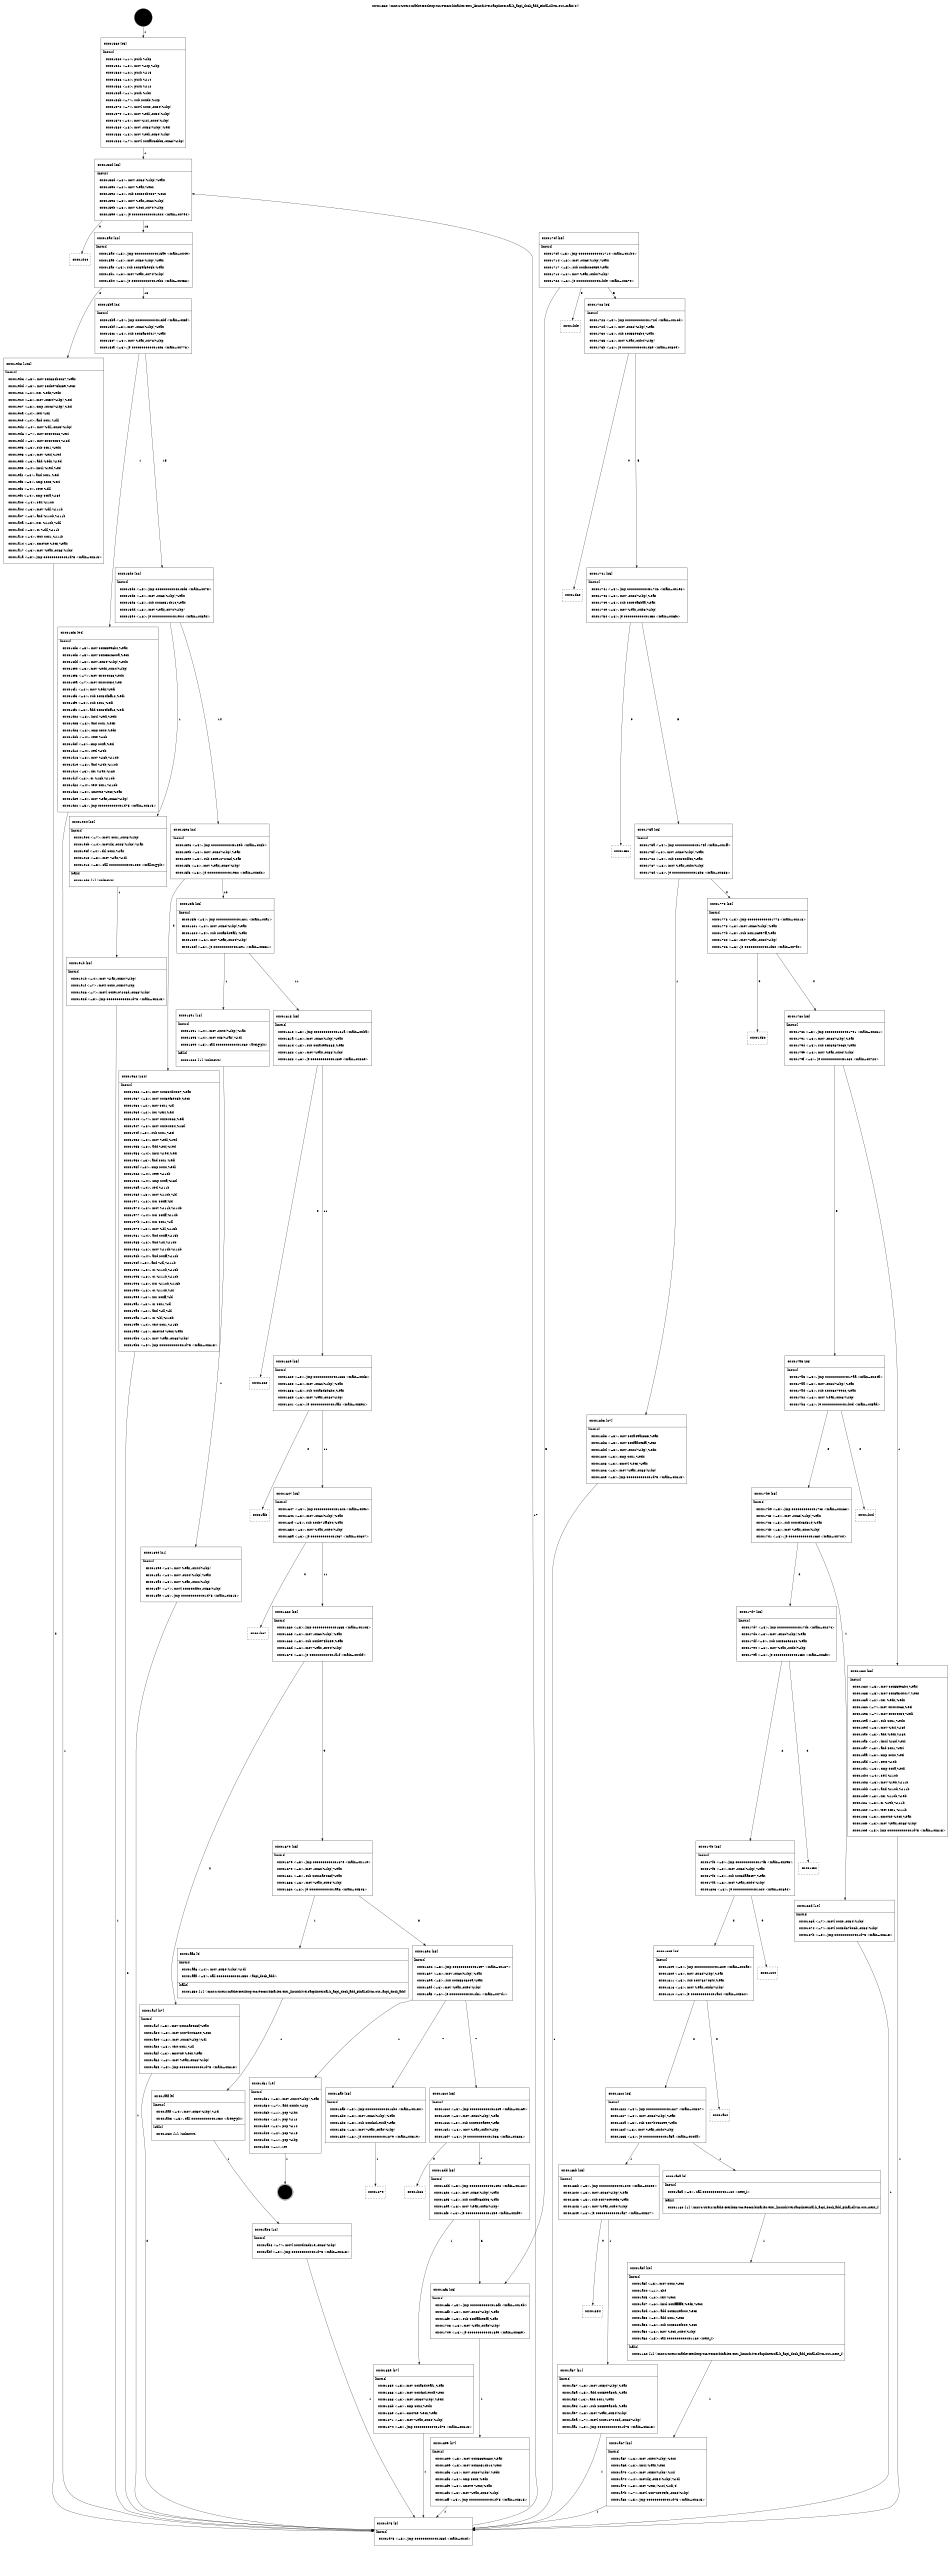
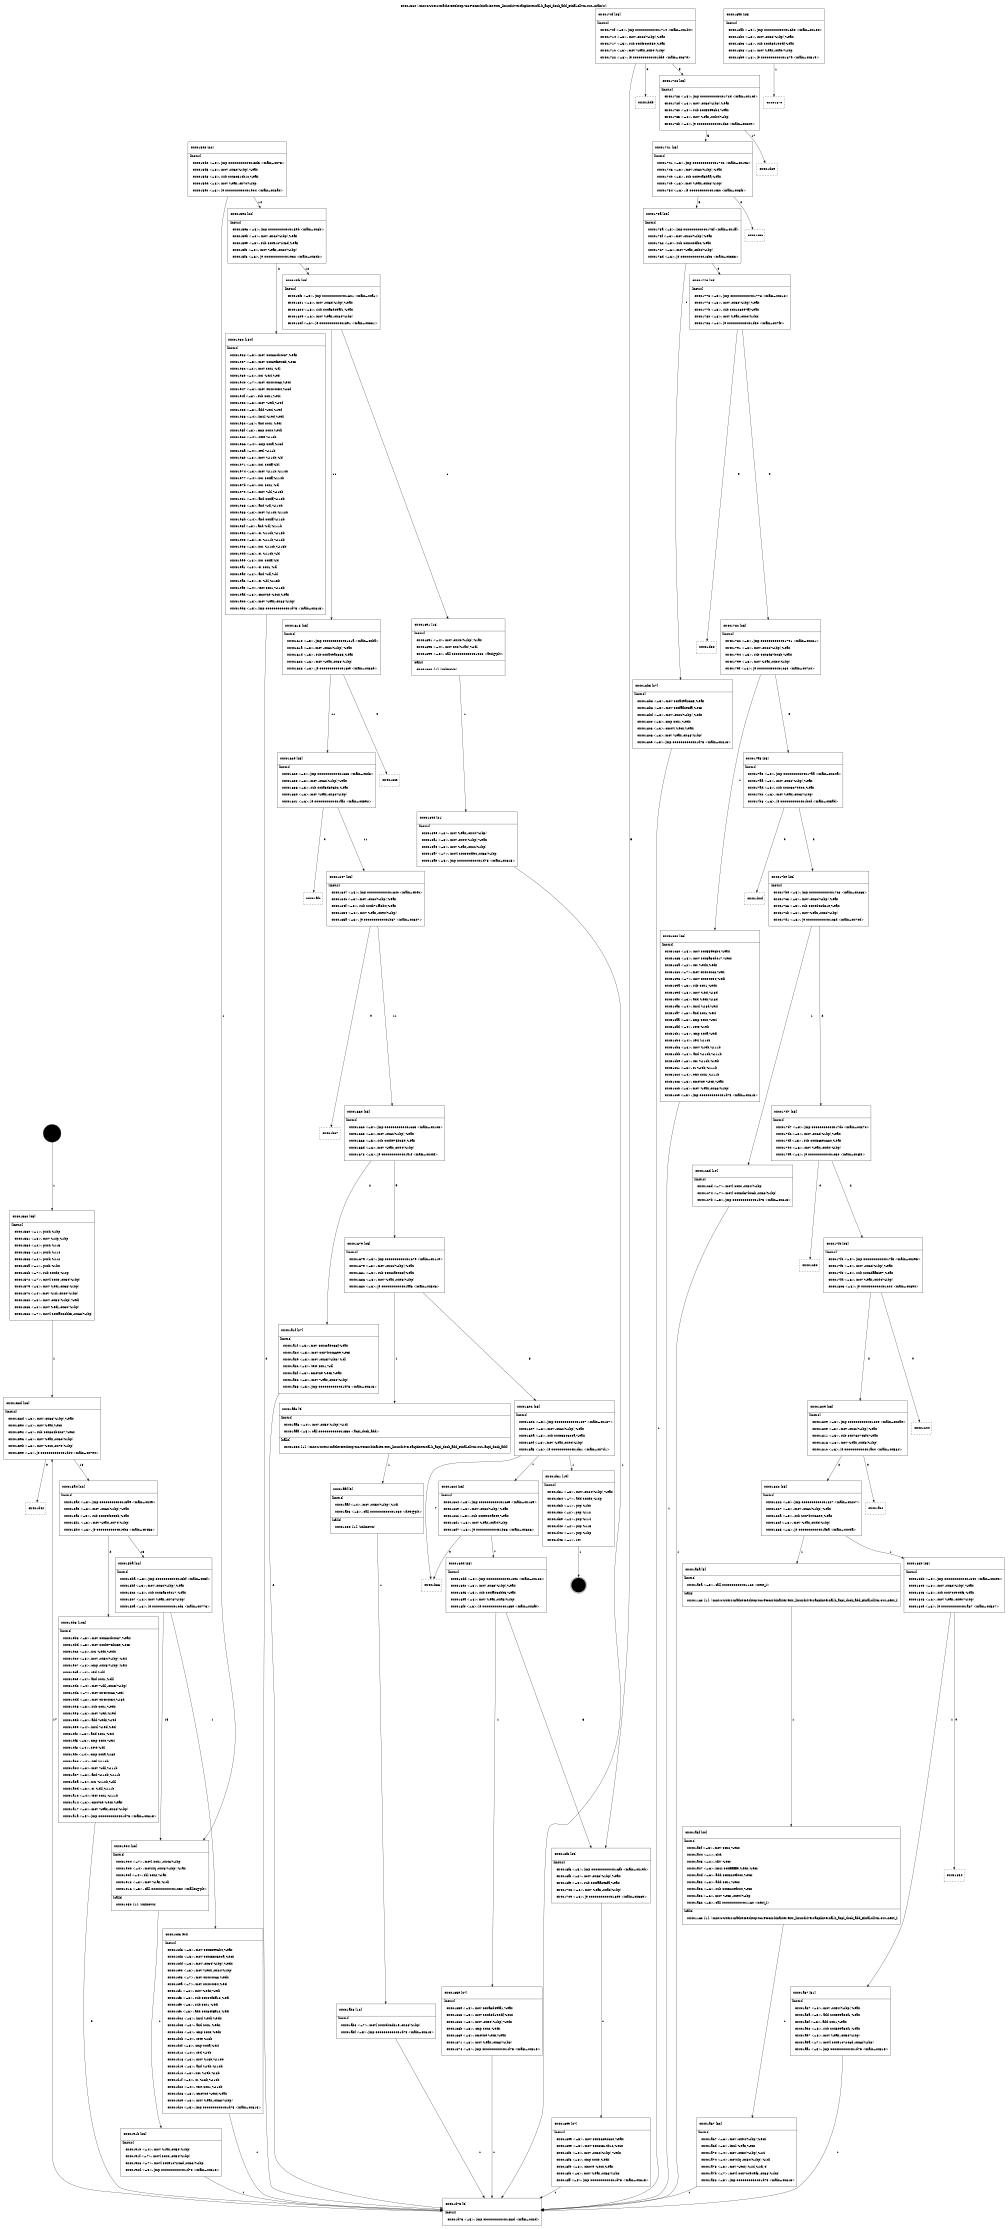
edge "0x4015ba [22]" -> "0x4015d0 [22]": now "0x4015ba [22]" -> "0x401904 [23]"
edge "0x401728 [25]" -> "0x401d6e": label " 0" -> " 17"
edge "0x401692 [25]" -> "0x4016ab [25]": now "0x401692 [25]" -> "0x401b86"
